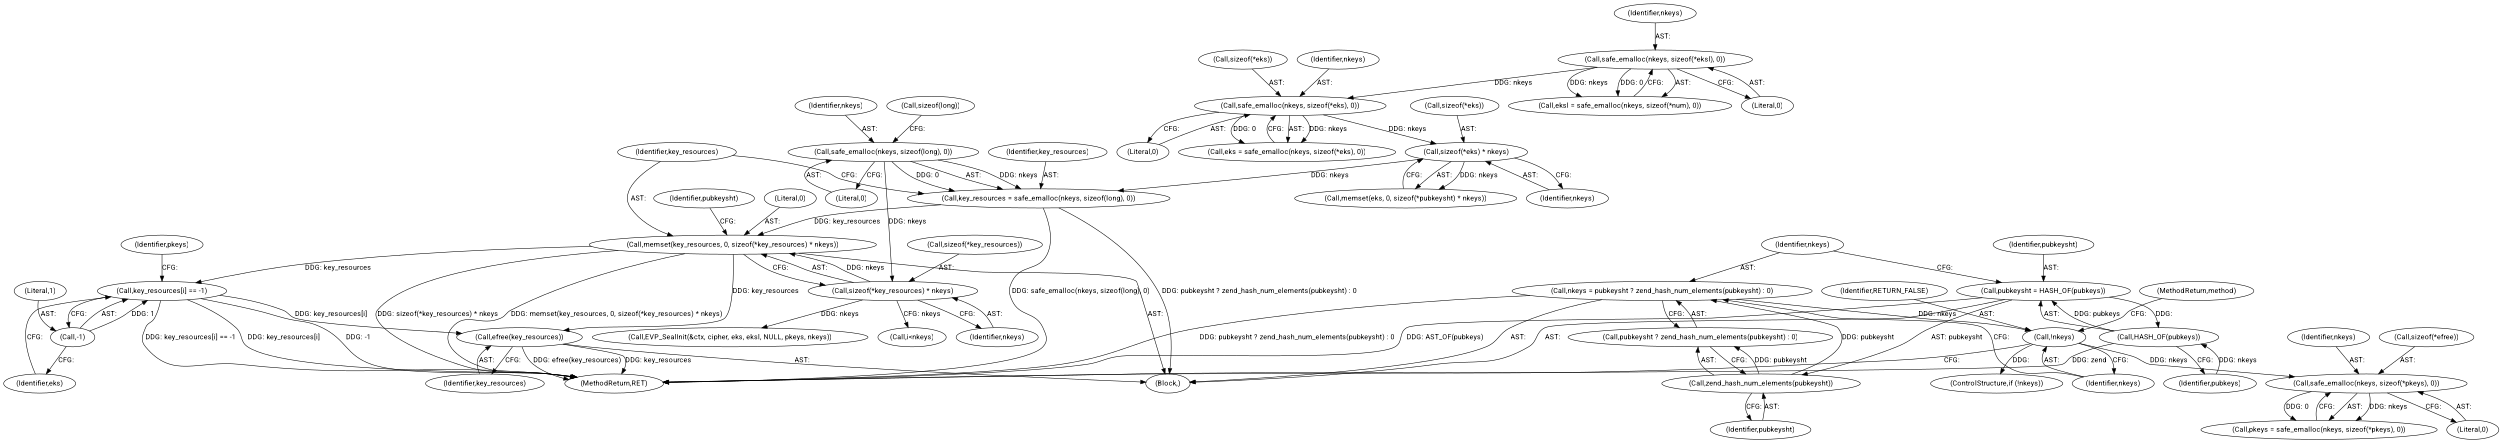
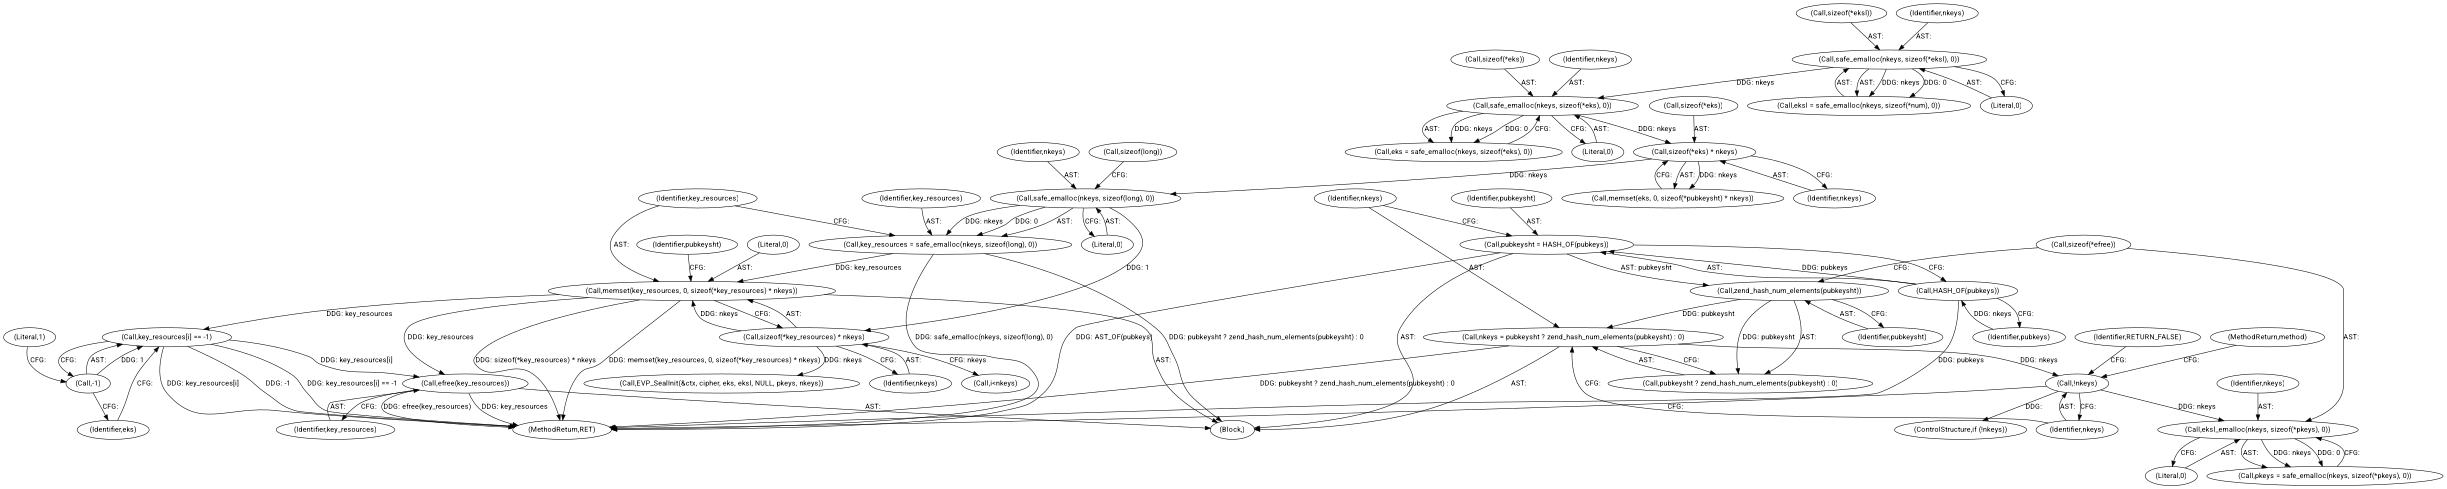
node "(Call,sizeof(*eksl))": added
edge "(Call,eksl = safe_emalloc(nkeys, sizeof(*num), 0))" -> "(Call,safe_emalloc(nkeys, sizeof(*eksl), 0))": label "CFG: " -> "AST: "
edge "(Call,sizeof(*eks) * nkeys)" -> "(Call,key_resources = safe_emalloc(nkeys, sizeof(long), 0))": now "(Call,sizeof(*eks) * nkeys)" -> "(Call,safe_emalloc(nkeys, sizeof(long), 0))"
edge "(Call,safe_emalloc(nkeys, sizeof(long), 0))" -> "(Call,sizeof(*key_resources) * nkeys)": label "DDG: nkeys" -> "DDG: 1"
node "(Identifier,pkeys)": removed
node "(Call,sizeof(*key_resources))": removed
edge "(Literal,1)" -> "(Call,-1)": label "AST: " -> "CFG: "
edge "(Identifier,RETURN_FALSE)" -> "(Call,!nkeys)": label "AST: " -> "CFG: "
edge "(Call,pubkeysht = HASH_OF(pubkeys))" -> "(Call,HASH_OF(pubkeys))": label "DDG: " -> "CFG: "
edge "(Call,pubkeysht ? zend_hash_num_elements(pubkeysht) : 0)" -> "(Call,zend_hash_num_elements(pubkeysht))": now "(Call,sizeof(*efree))" -> "(Call,zend_hash_num_elements(pubkeysht))"
edge "(Call,HASH_OF(pubkeys))" -> "(MethodReturn,RET)": label "DDG: zend" -> "DDG: pubkeys"
node "(Call,safe_emalloc(nkeys, sizeof(*pkeys), 0))": label "(Call,safe_emalloc(nkeys, sizeof(*pkeys), 0))" -> "(Call,eksl_emalloc(nkeys, sizeof(*pkeys), 0))"
